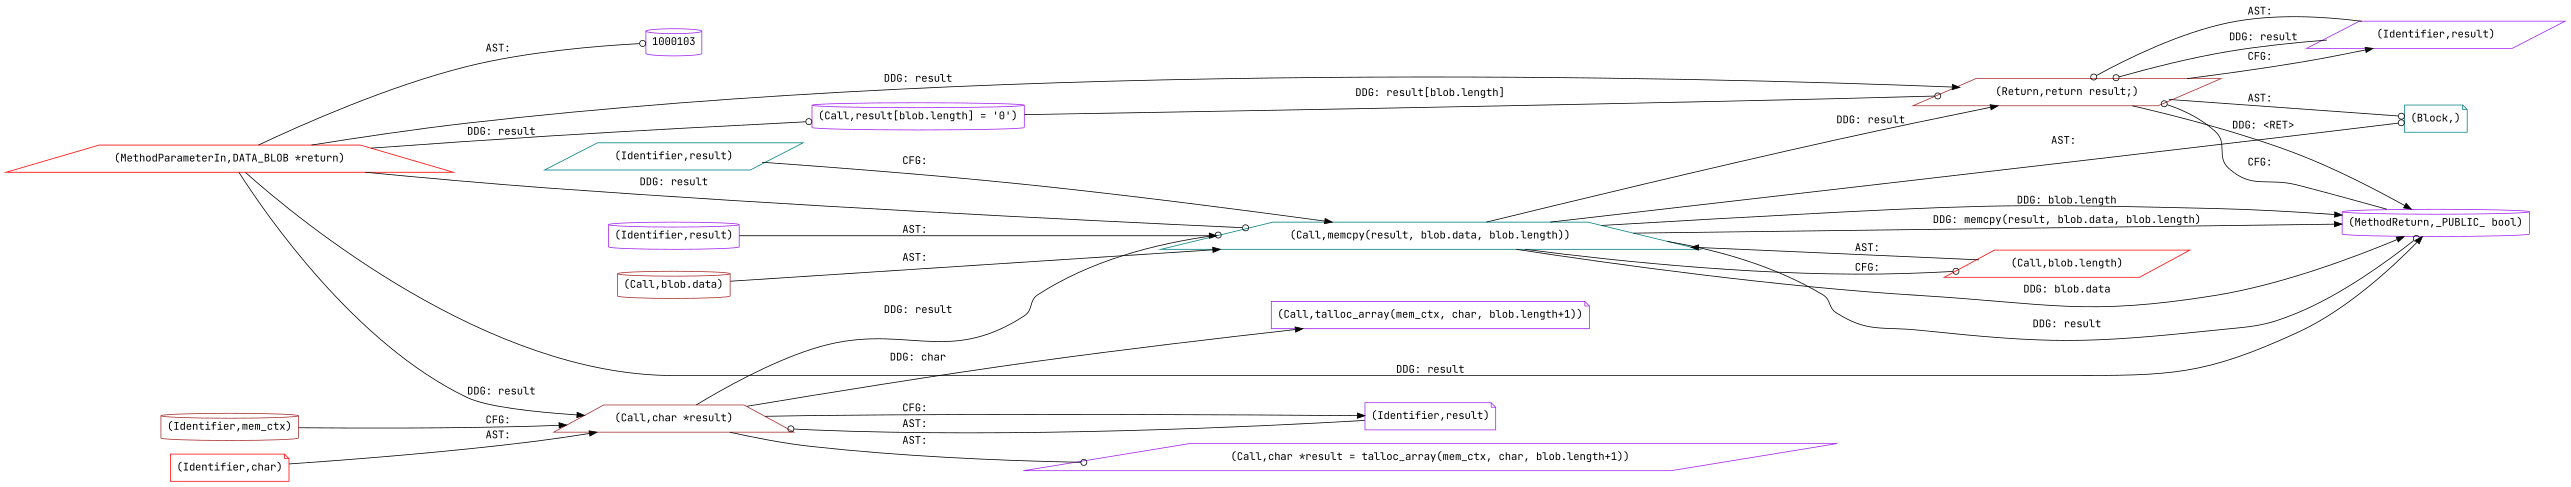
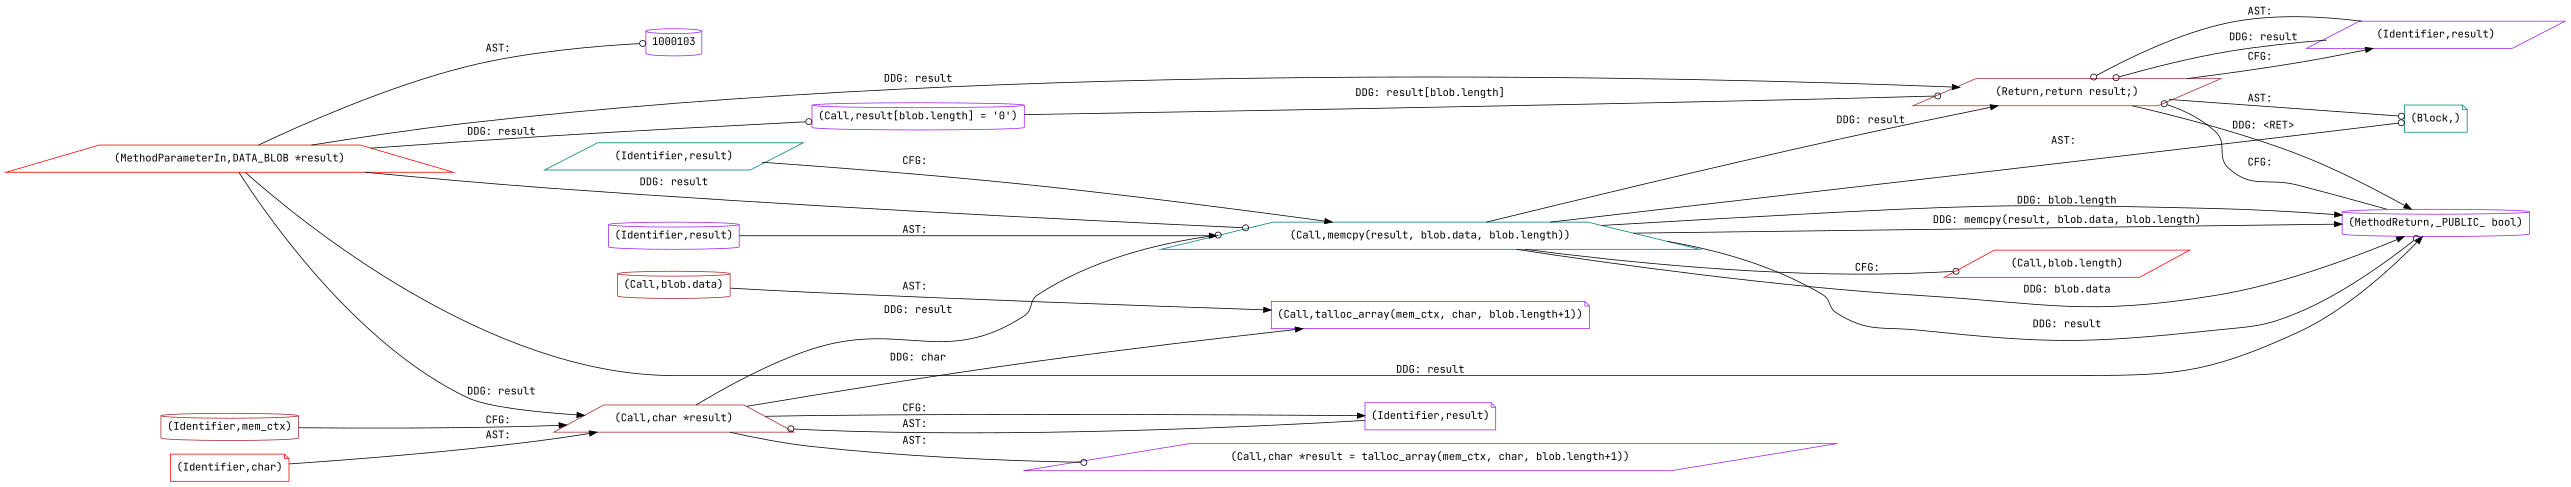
node "(MethodParameterIn,DATA_BLOB *return)": label "(MethodParameterIn,DATA_BLOB *return)" -> "(MethodParameterIn,DATA_BLOB *result)"
edge "(Call,blob.length)" -> "(Call,memcpy(result, blob.data, blob.length))": removed, label "AST:"
edge "(Call,blob.data)" -> "(Call,memcpy(result, blob.data, blob.length))": now "(Call,blob.data)" -> "(Call,talloc_array(mem_ctx, char, blob.length+1))"
